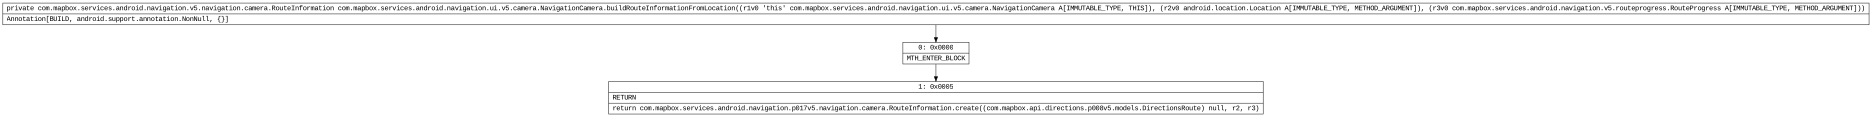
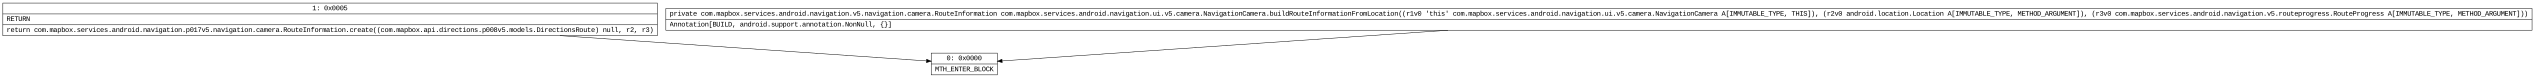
edge "0: 0x0000" -> "1: 0x0005": reversed
